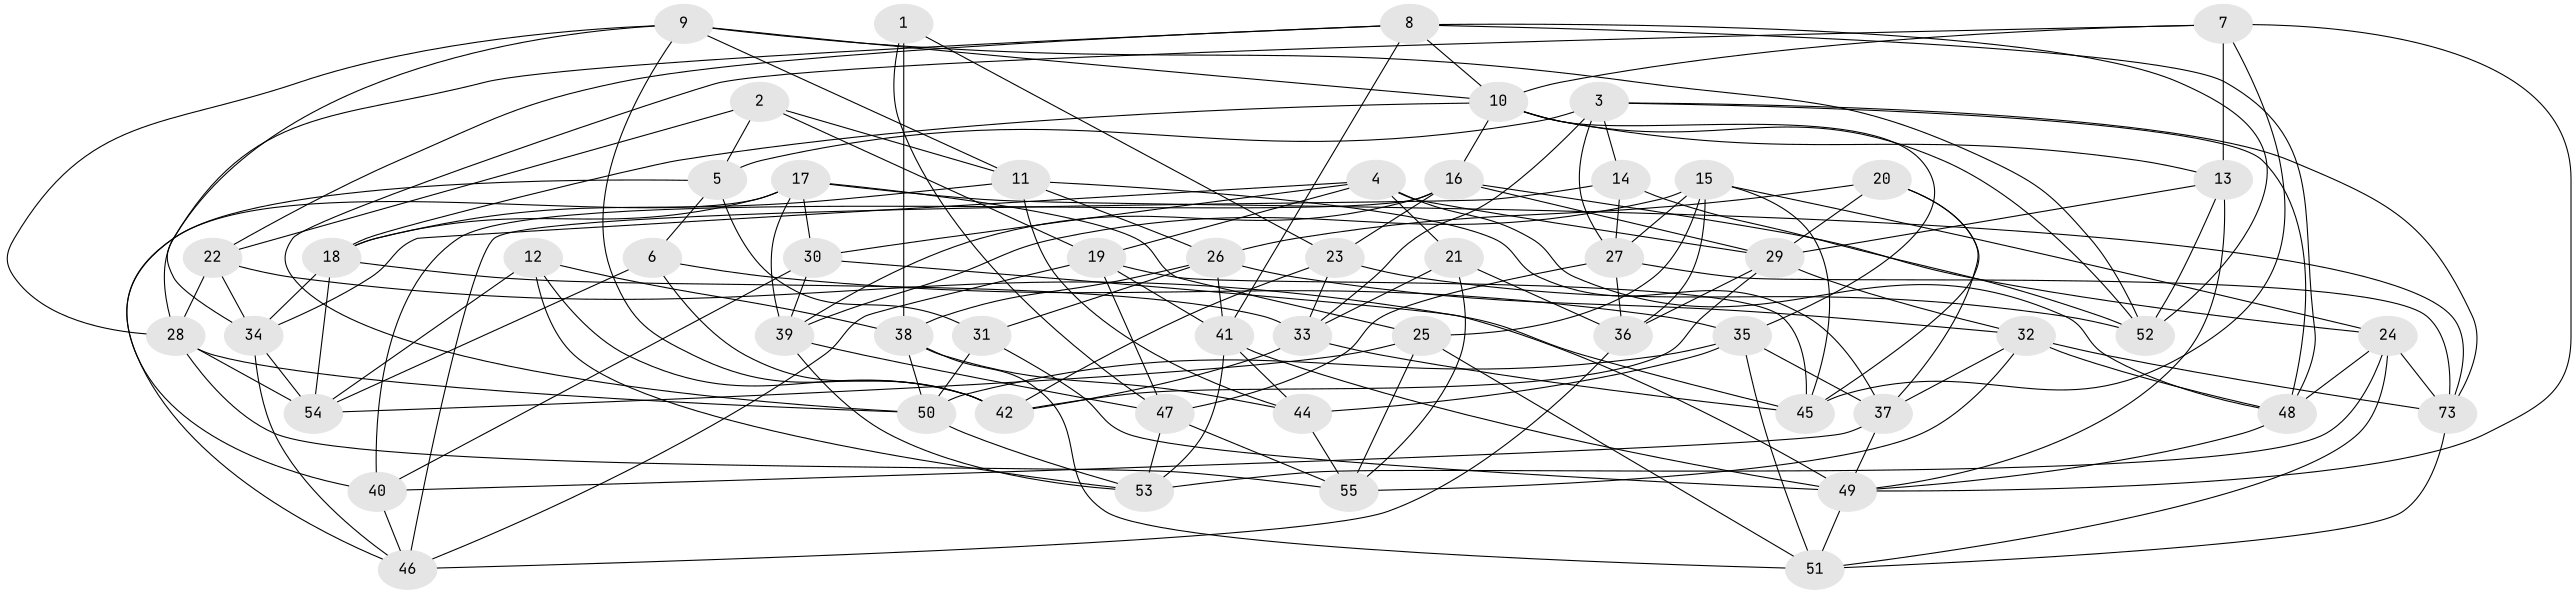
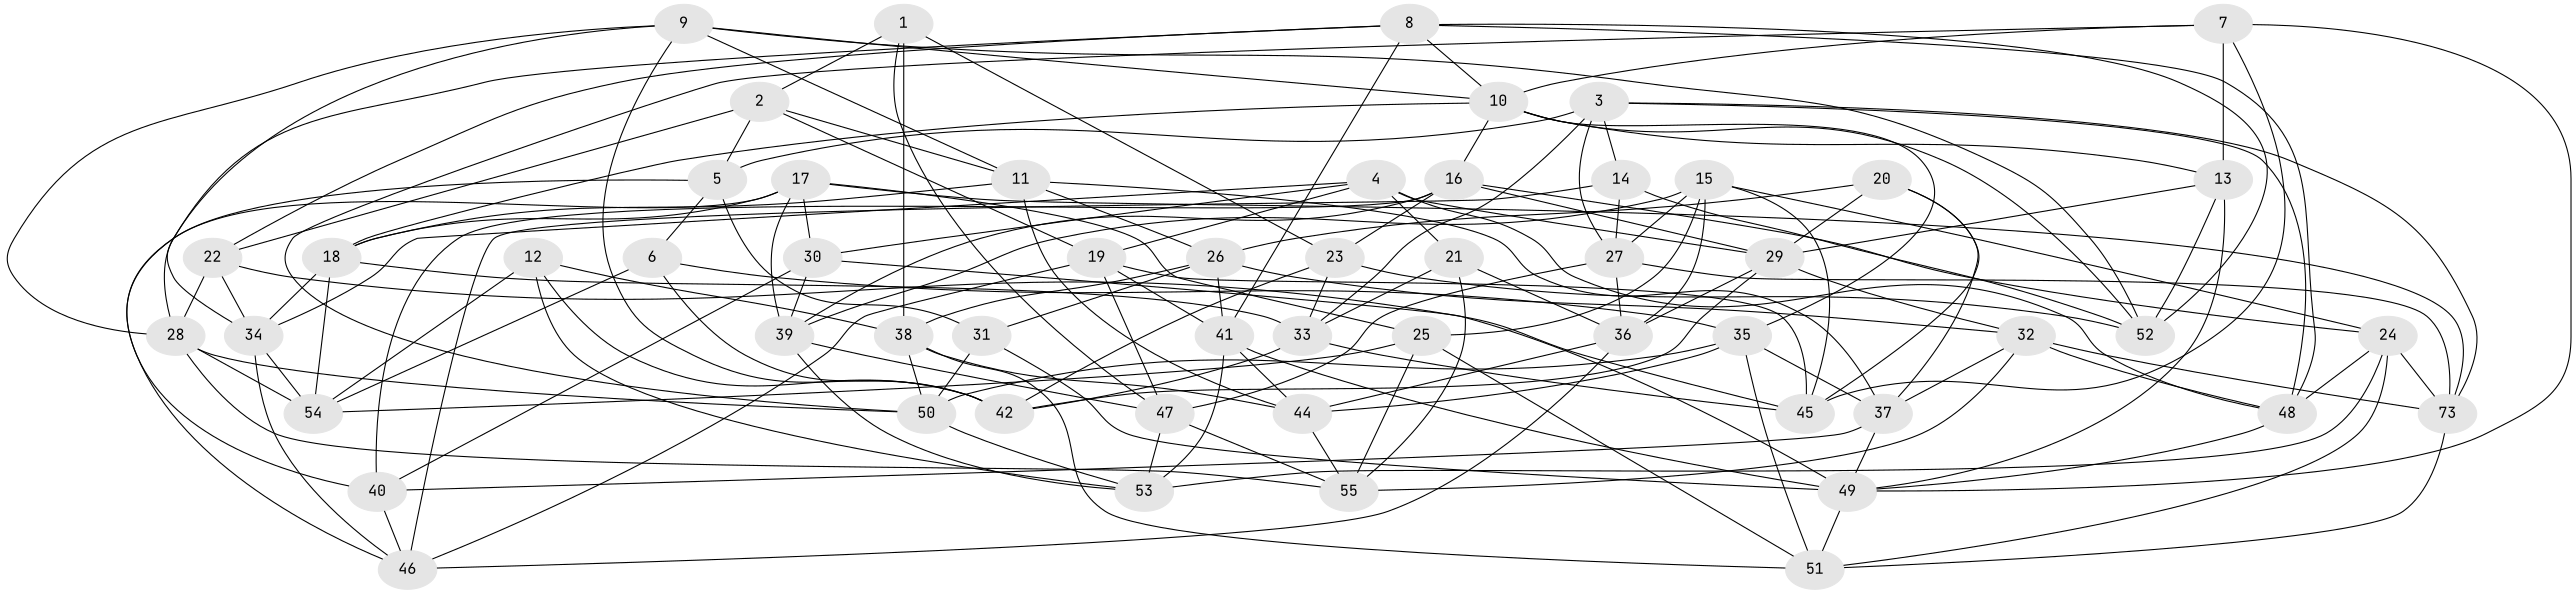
edge "1" -- "2": added
edge "36" -- "44": added
